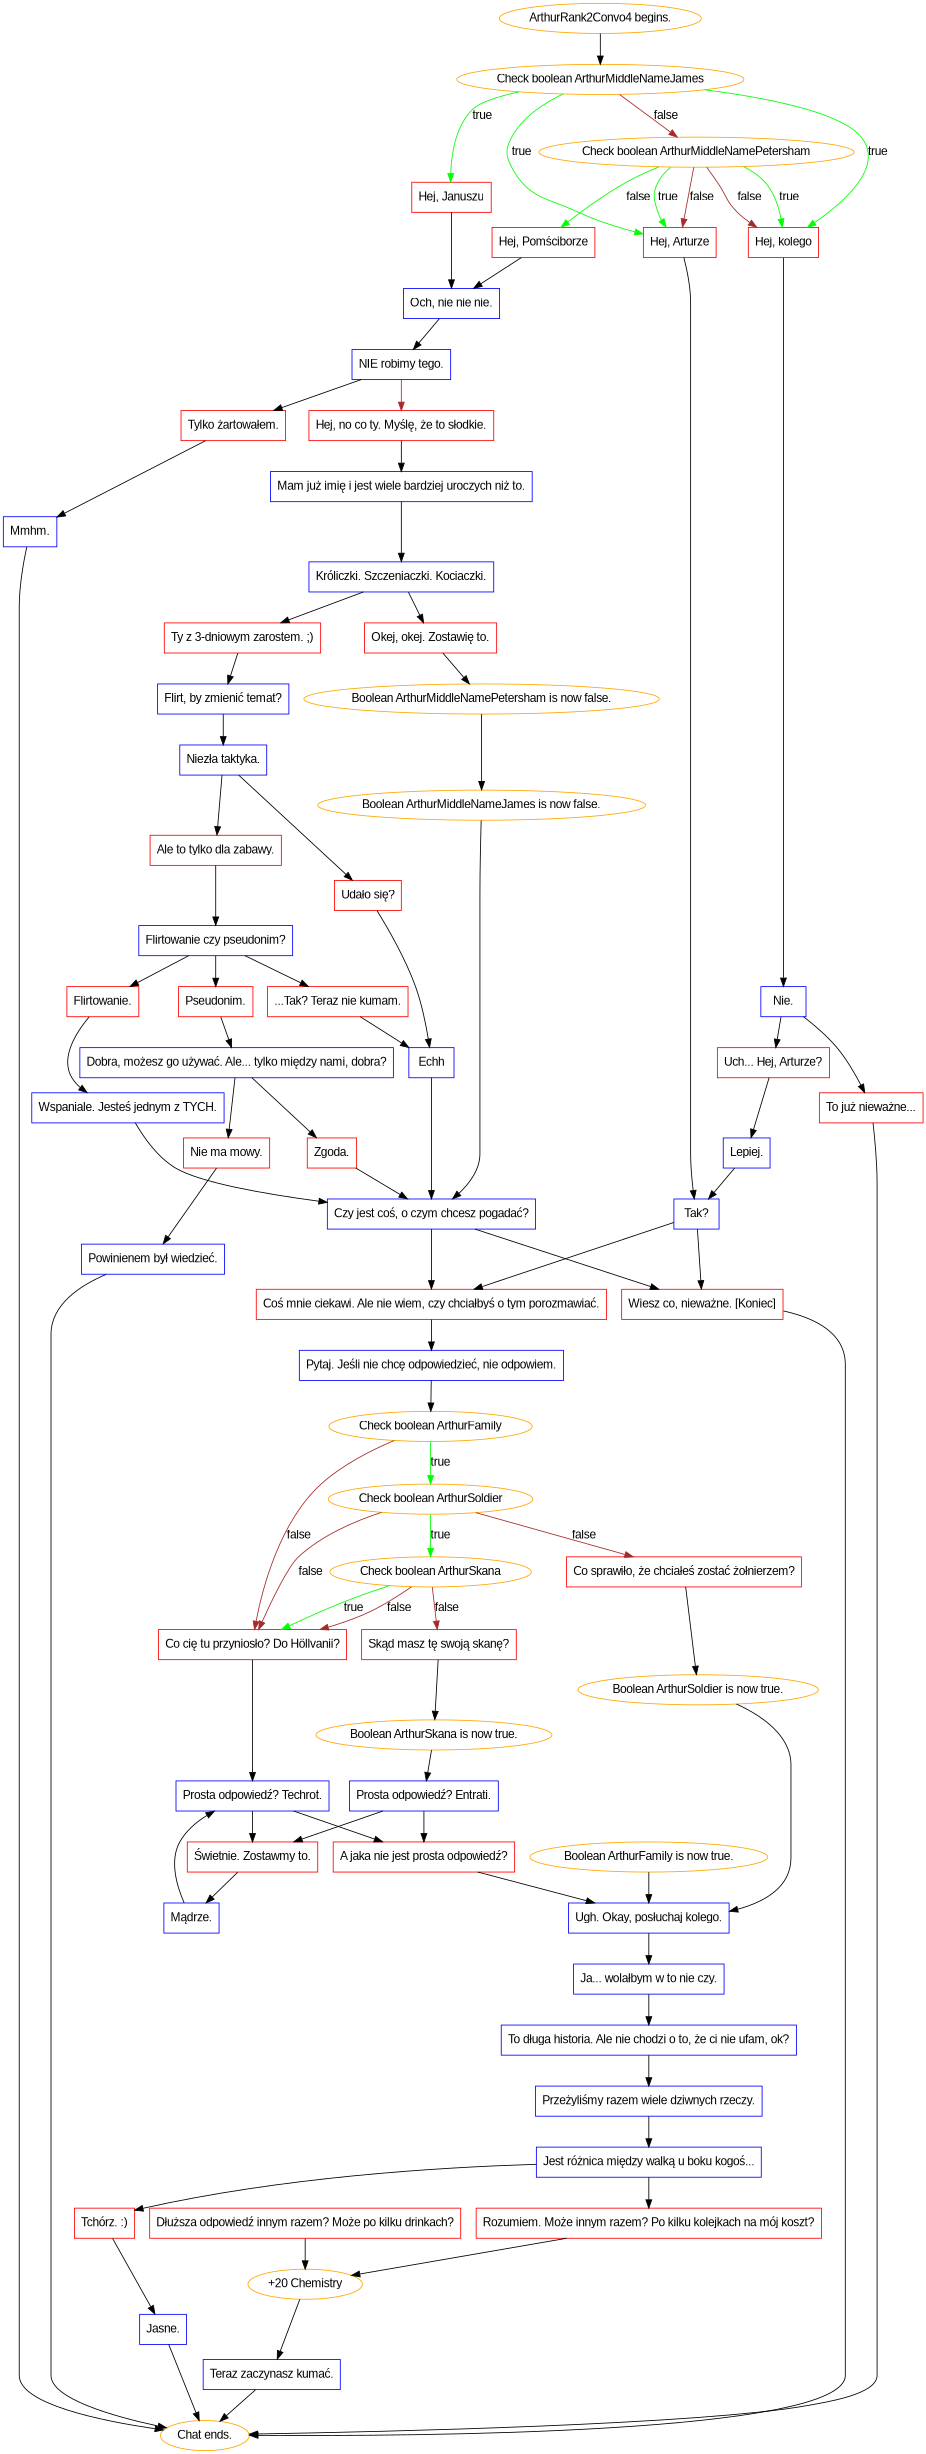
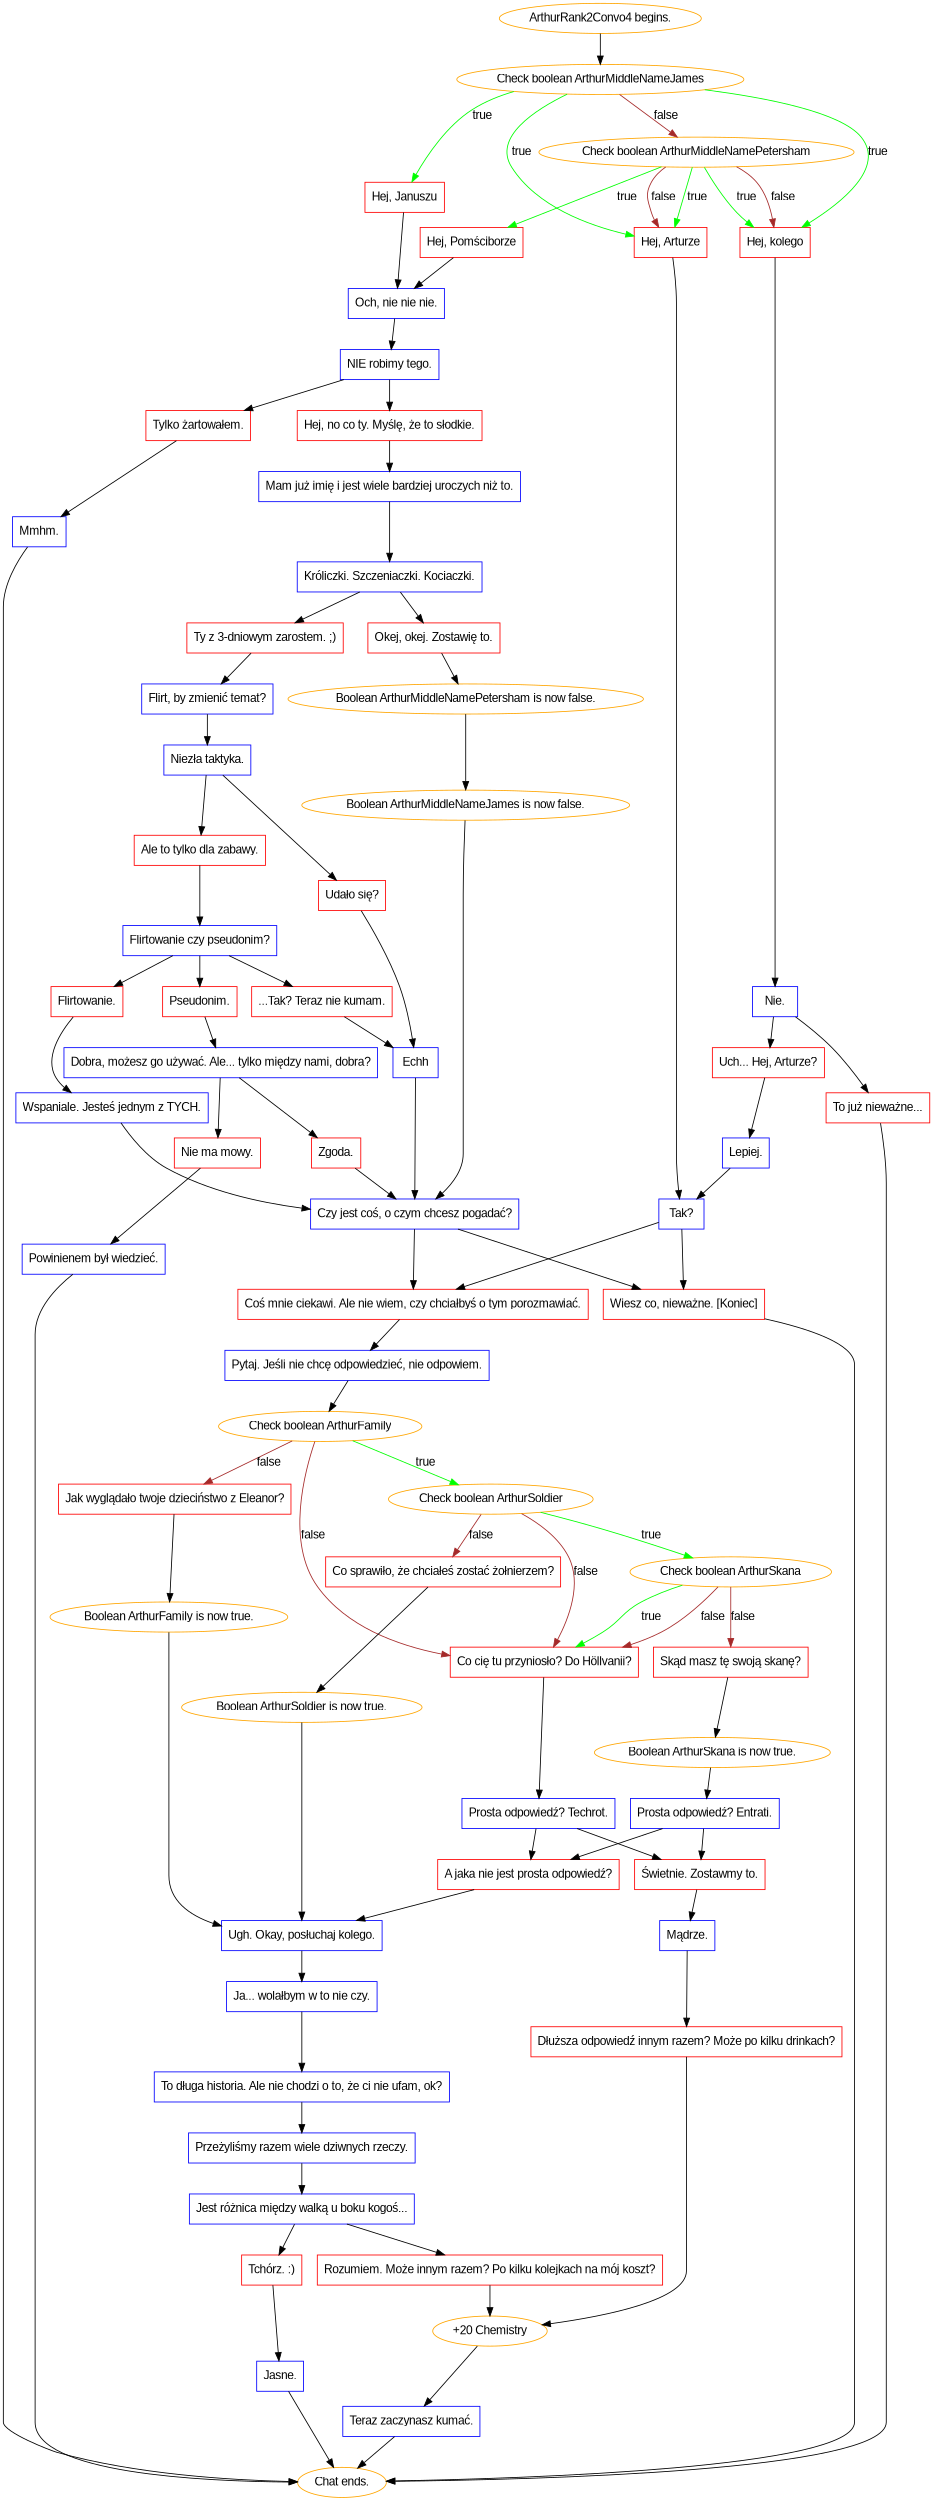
edge "Check boolean ArthurMiddleNamePetersham" -> "Hej, Pomściborze": label "false" -> "true"
edge "NIE robimy tego." -> "Hej, no co ty. Myślę, że to słodkie.": color brown -> black
node "Jak wyglądało twoje dzieciństwo z Eleanor?": added
edge "Mądrze." -> "Prosta odpowiedź? Techrot.": now "Mądrze." -> "Dłuższa odpowiedź innym razem? Może po kilku drinkach?"
